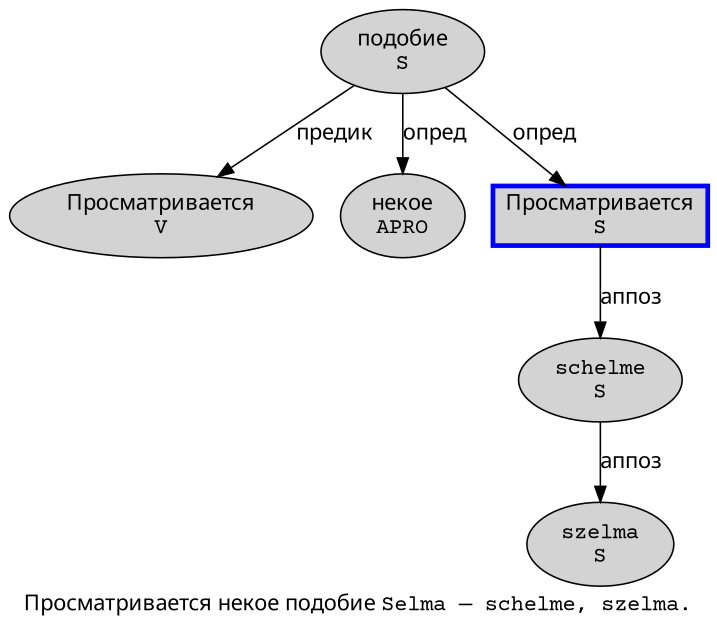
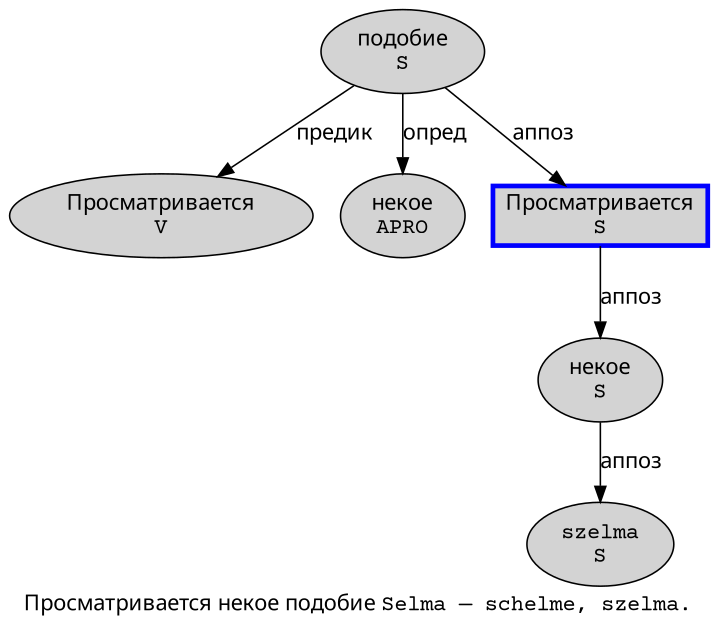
edge "подобие S" -> "Просматривается S": label "опред" -> "аппоз"
node "schelme S": label "schelme S" -> "некое S"
